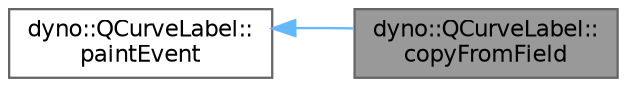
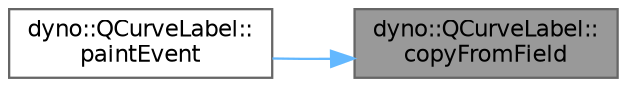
edge "dyno::QCurveLabel:: copyFromField" -> "dyno::QCurveLabel:: paintEvent": reversed
